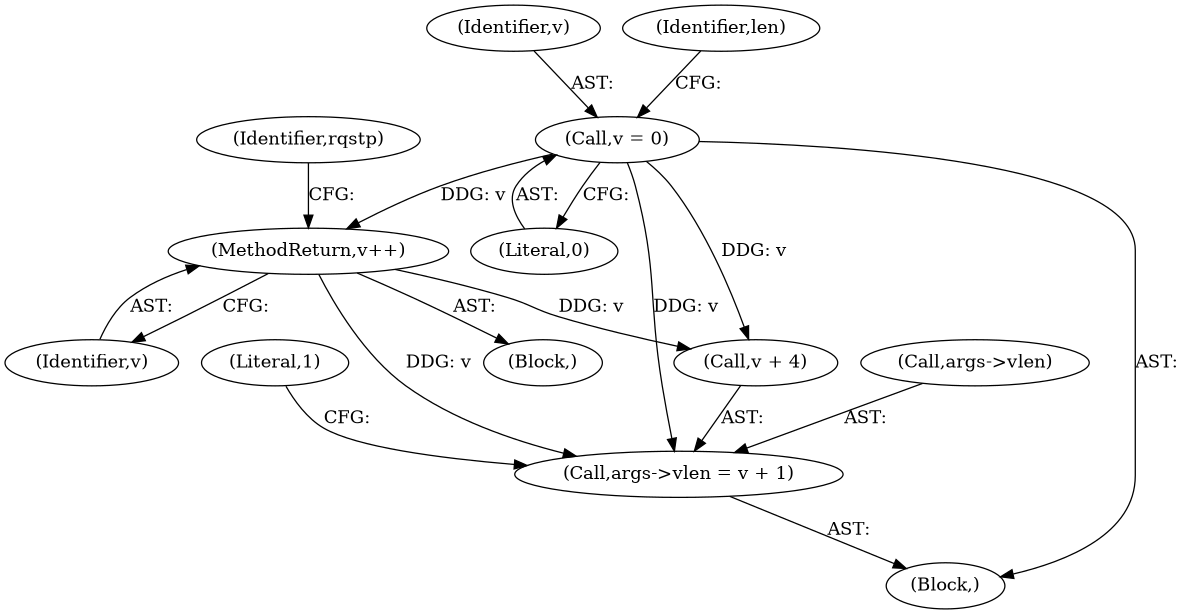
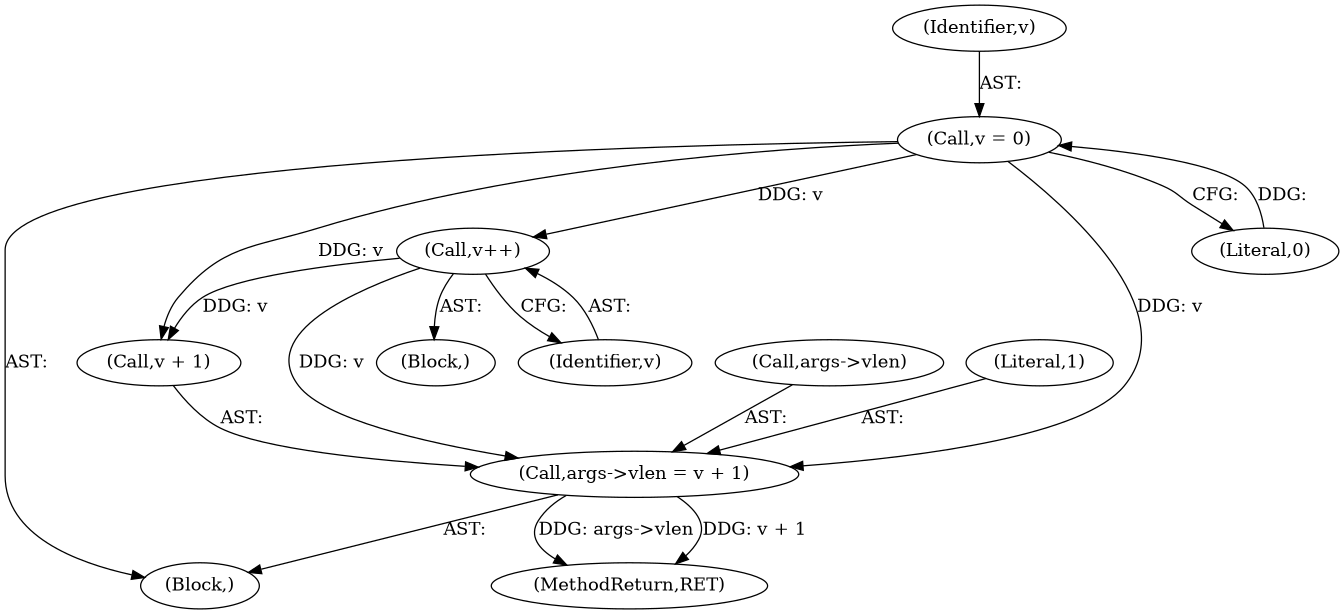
node "(Identifier,len)": removed
node "(Identifier,rqstp)": removed
edge "(Literal,0)" -> "(Call,v = 0)": label "AST: " -> "DDG: "
node "(MethodReturn,v++)": label "(MethodReturn,v++)" -> "(Call,v++)"
node "(Call,v + 4)": label "(Call,v + 4)" -> "(Call,v + 1)"
edge "(Literal,1)" -> "(Call,args->vlen = v + 1)": label "CFG: " -> "AST: "
node "(MethodReturn,RET)": added
